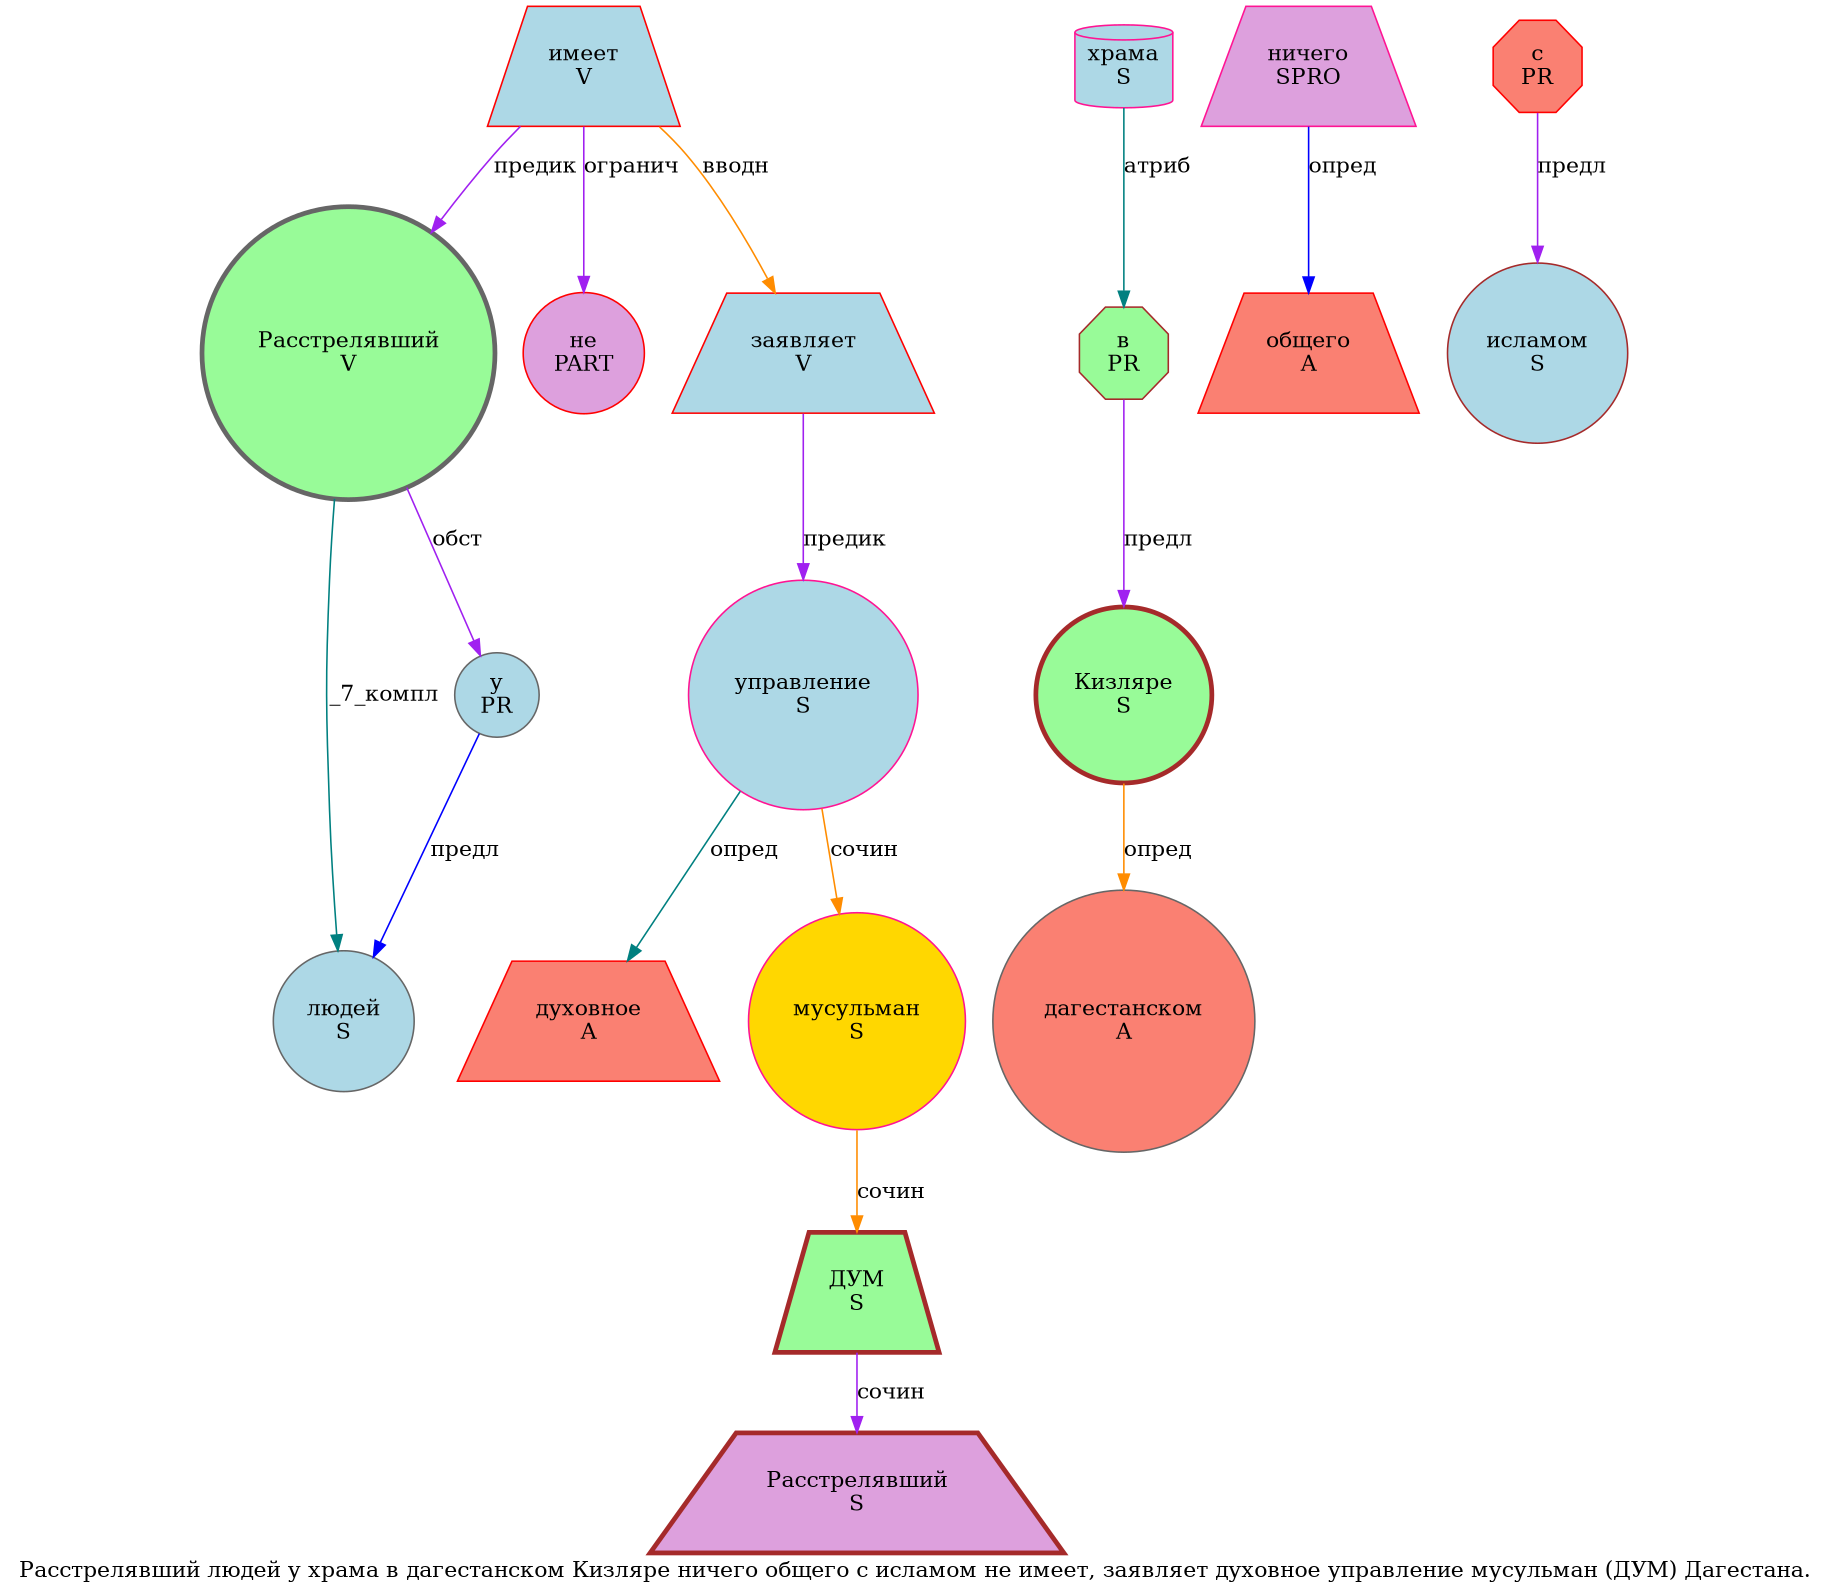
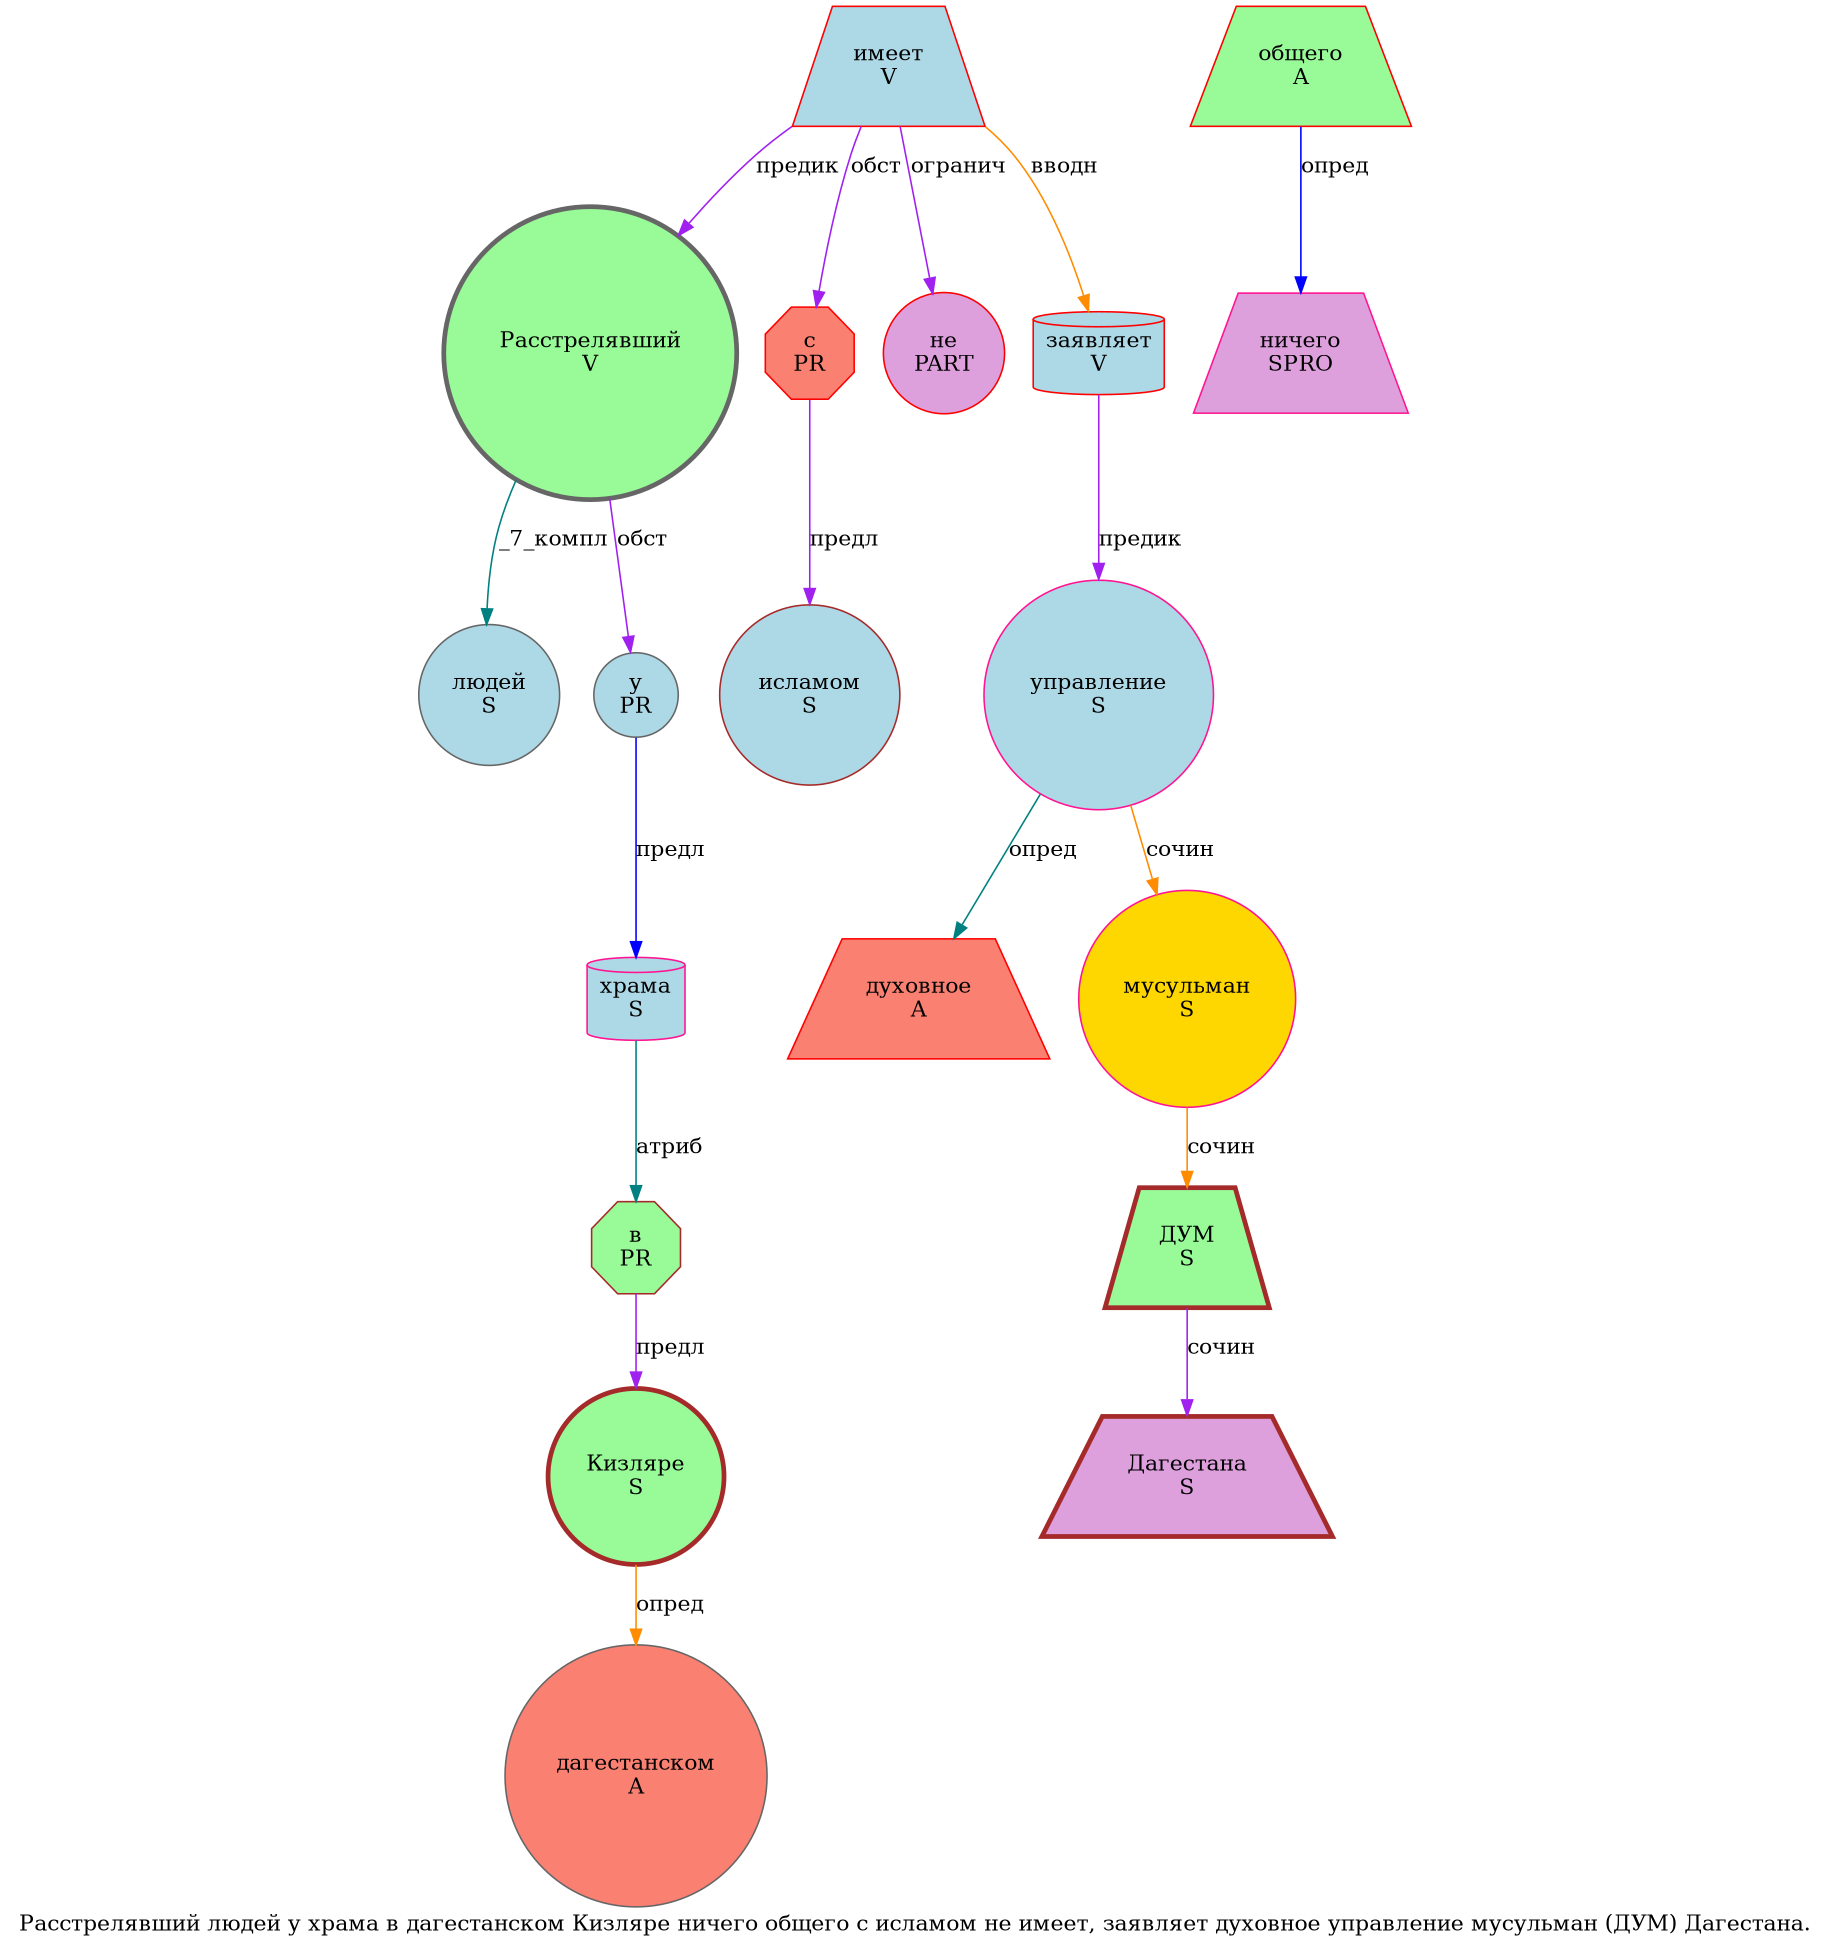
edge "ничего SPRO" -> "общего A": reversed
edge "имеет V" -> "с PR": added, label "обст"
node "заявляет V": shape trapezium -> cylinder
node "общего A": fillcolor salmon -> palegreen
edge "у PR" -> "людей S": now "у PR" -> "храма S"
node "Расстрелявший S": label "Расстрелявший S" -> "Дагестана S"
